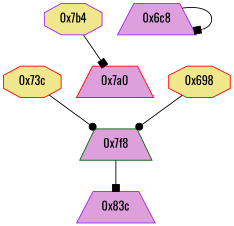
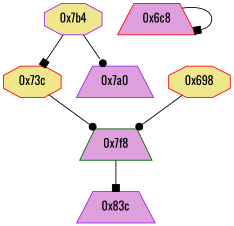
node "0x6c8": color purple -> red
edge "0x7b4" -> "0x73c": added
edge "0x7b4" -> "0x7a0": arrowhead box -> dot
node "0x7a0": color red -> purple
